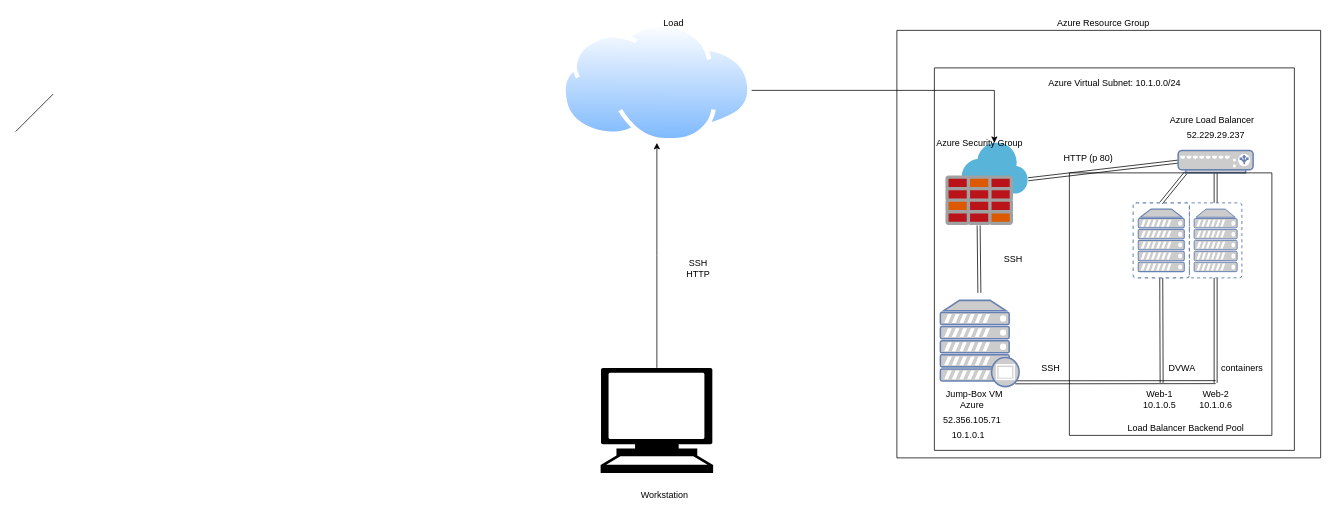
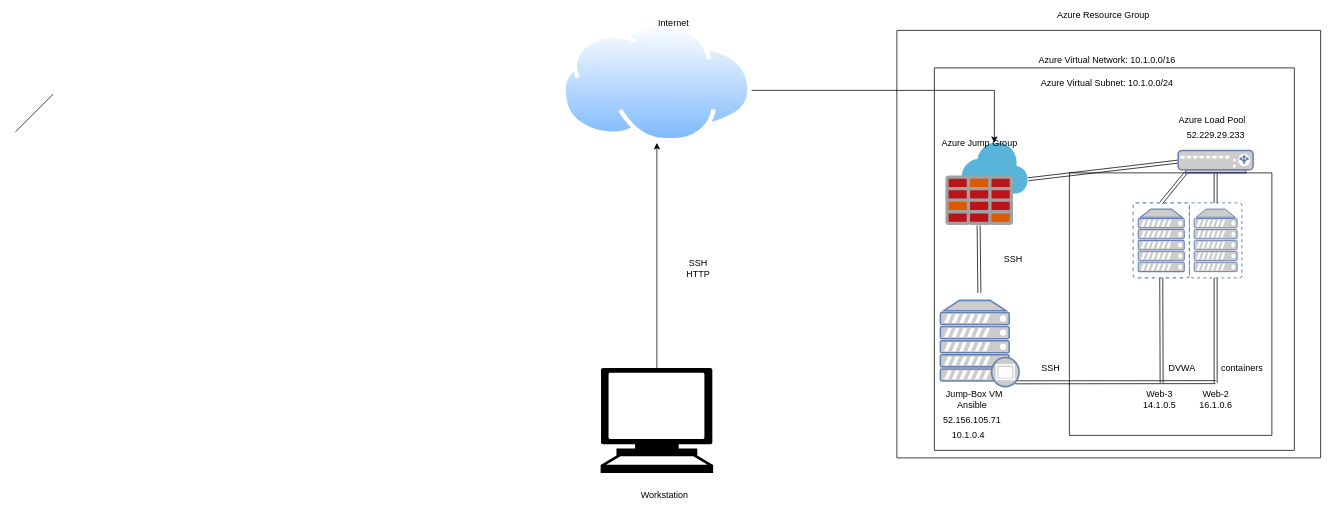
node "Load": label "Load" -> "Internet"
node "Azure Resource Group": moved (1103, 23) -> (1103, 15)
node "Azure Virtual Network: 10.1.0.0/16": added
node "Azure Virtual Subnet: 10.1.0.0/24": moved (1114, 83) -> (1107, 83)
node "Azure Load Balancer": label "Azure Load Balancer" -> "Azure Load Pool"
node "52.229.29.237": label "52.229.29.237" -> "52.229.29.233"
node "Azure Security Group": label "Azure Security Group" -> "Azure Jump Group"
node "HTTP (p 80)": removed
node "Web-1": label "Web-1" -> "Web-3"
node "Azure": label "Azure" -> "Ansible"
node "10.1.0.5": label "10.1.0.5" -> "14.1.0.5"
node "10.1.0.6": label "10.1.0.6" -> "16.1.0.6"
node "52.356.105.71": label "52.356.105.71" -> "52.156.105.71"
node "Load Balancer Backend Pool": removed
node "10.1.0.1": label "10.1.0.1" -> "10.1.0.4"
